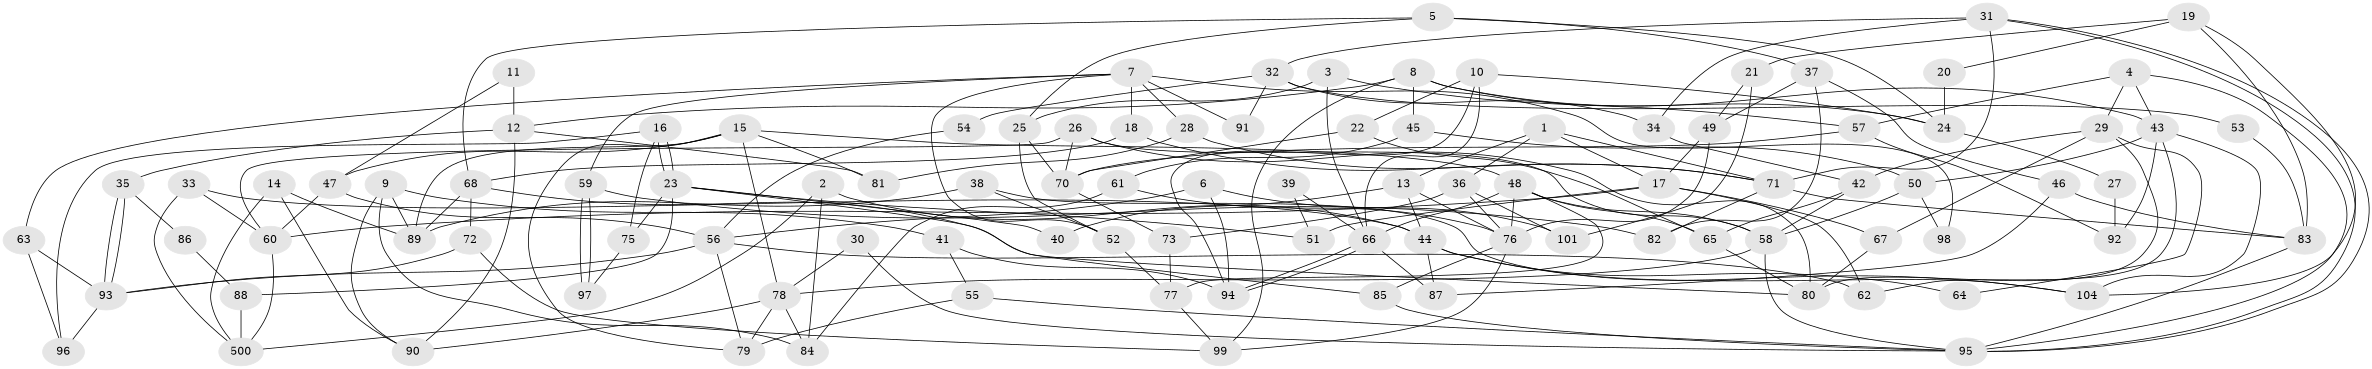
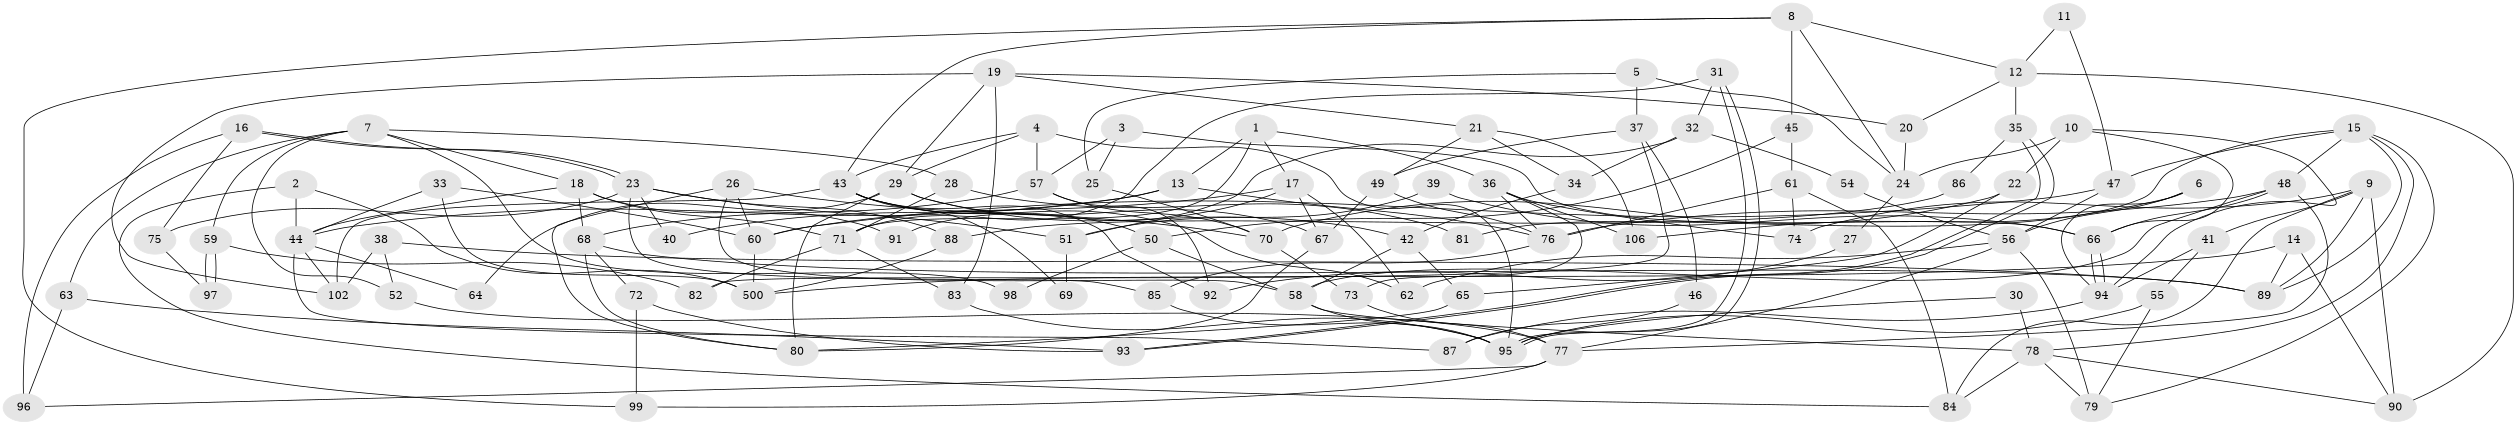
edge "5" -- "68": now "57" -- "68"
edge "31" -- "34": now "21" -- "34"
edge "7" -- "91": now "18" -- "91"
edge "19" -- "29": added
node "53": removed
edge "12" -- "81": now "12" -- "20"
edge "49" -- "17": now "49" -- "67"
edge "25" -- "52": removed
edge "18" -- "44": added
edge "48" -- "65": removed
edge "46" -- "83": removed
node "101": label "101" -> "106"
node "74": added
edge "66" -- "87": now "94" -- "87"
edge "56" -- "93": now "56" -- "77"
node "69": added
node "104": label "104" -> "102"
edge "93" -- "96": now "77" -- "96"
edge "76" -- "99": removed
